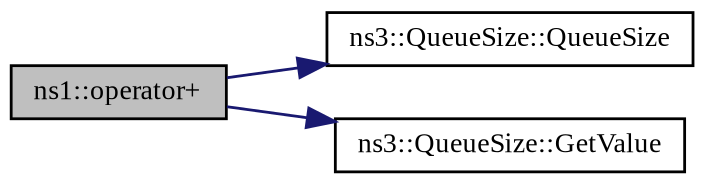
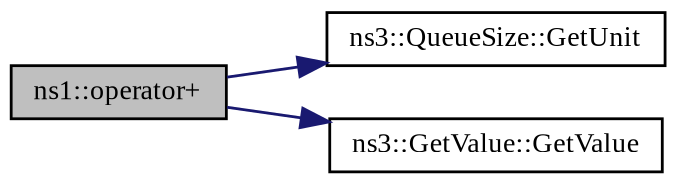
node "ns3::QueueSize::QueueSize": label "ns3::QueueSize::QueueSize" -> "ns3::QueueSize::GetUnit"
node "ns3::QueueSize::GetValue": label "ns3::QueueSize::GetValue" -> "ns3::GetValue::GetValue"
